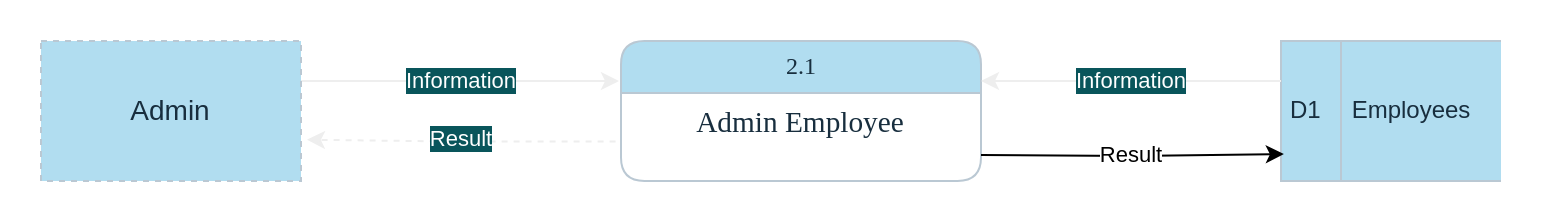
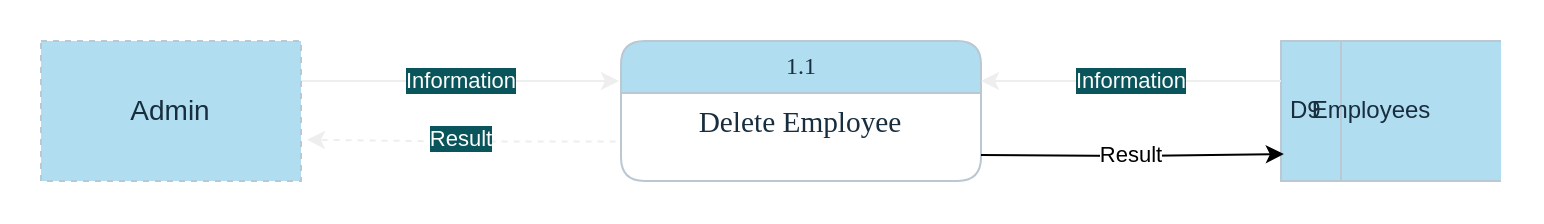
node "2.1": label "2.1" -> "1.1"
node "D1": label "D1" -> "D9"
node "Employees": moved (1411, 111) -> (1371, 111)
node "Admin Employee": label "Admin Employee" -> "Delete Employee"
